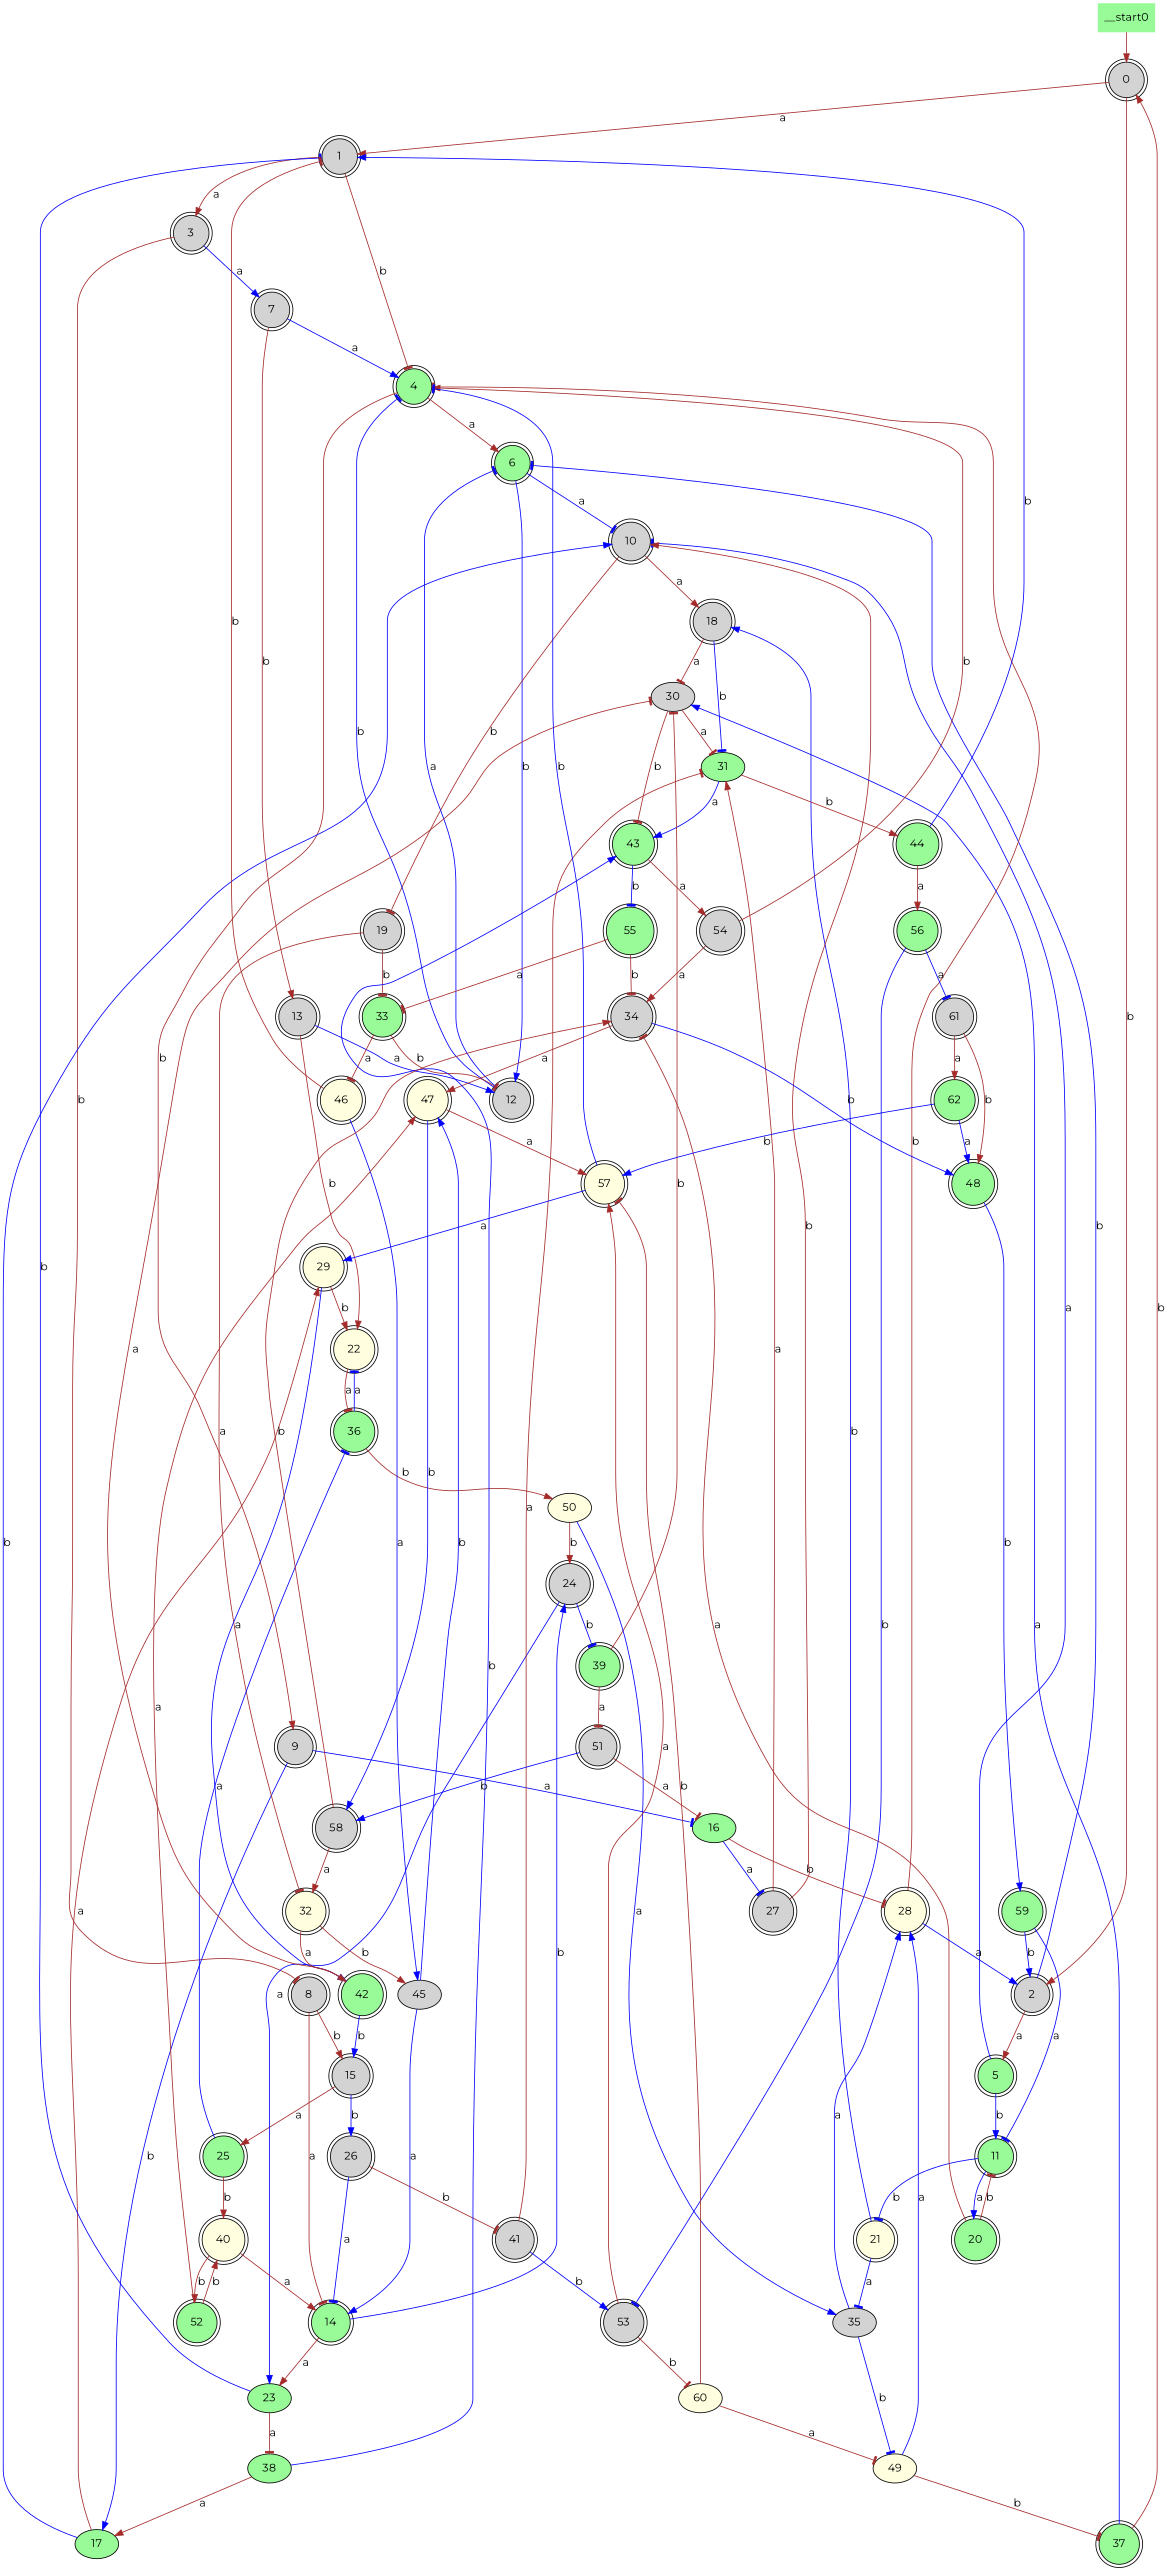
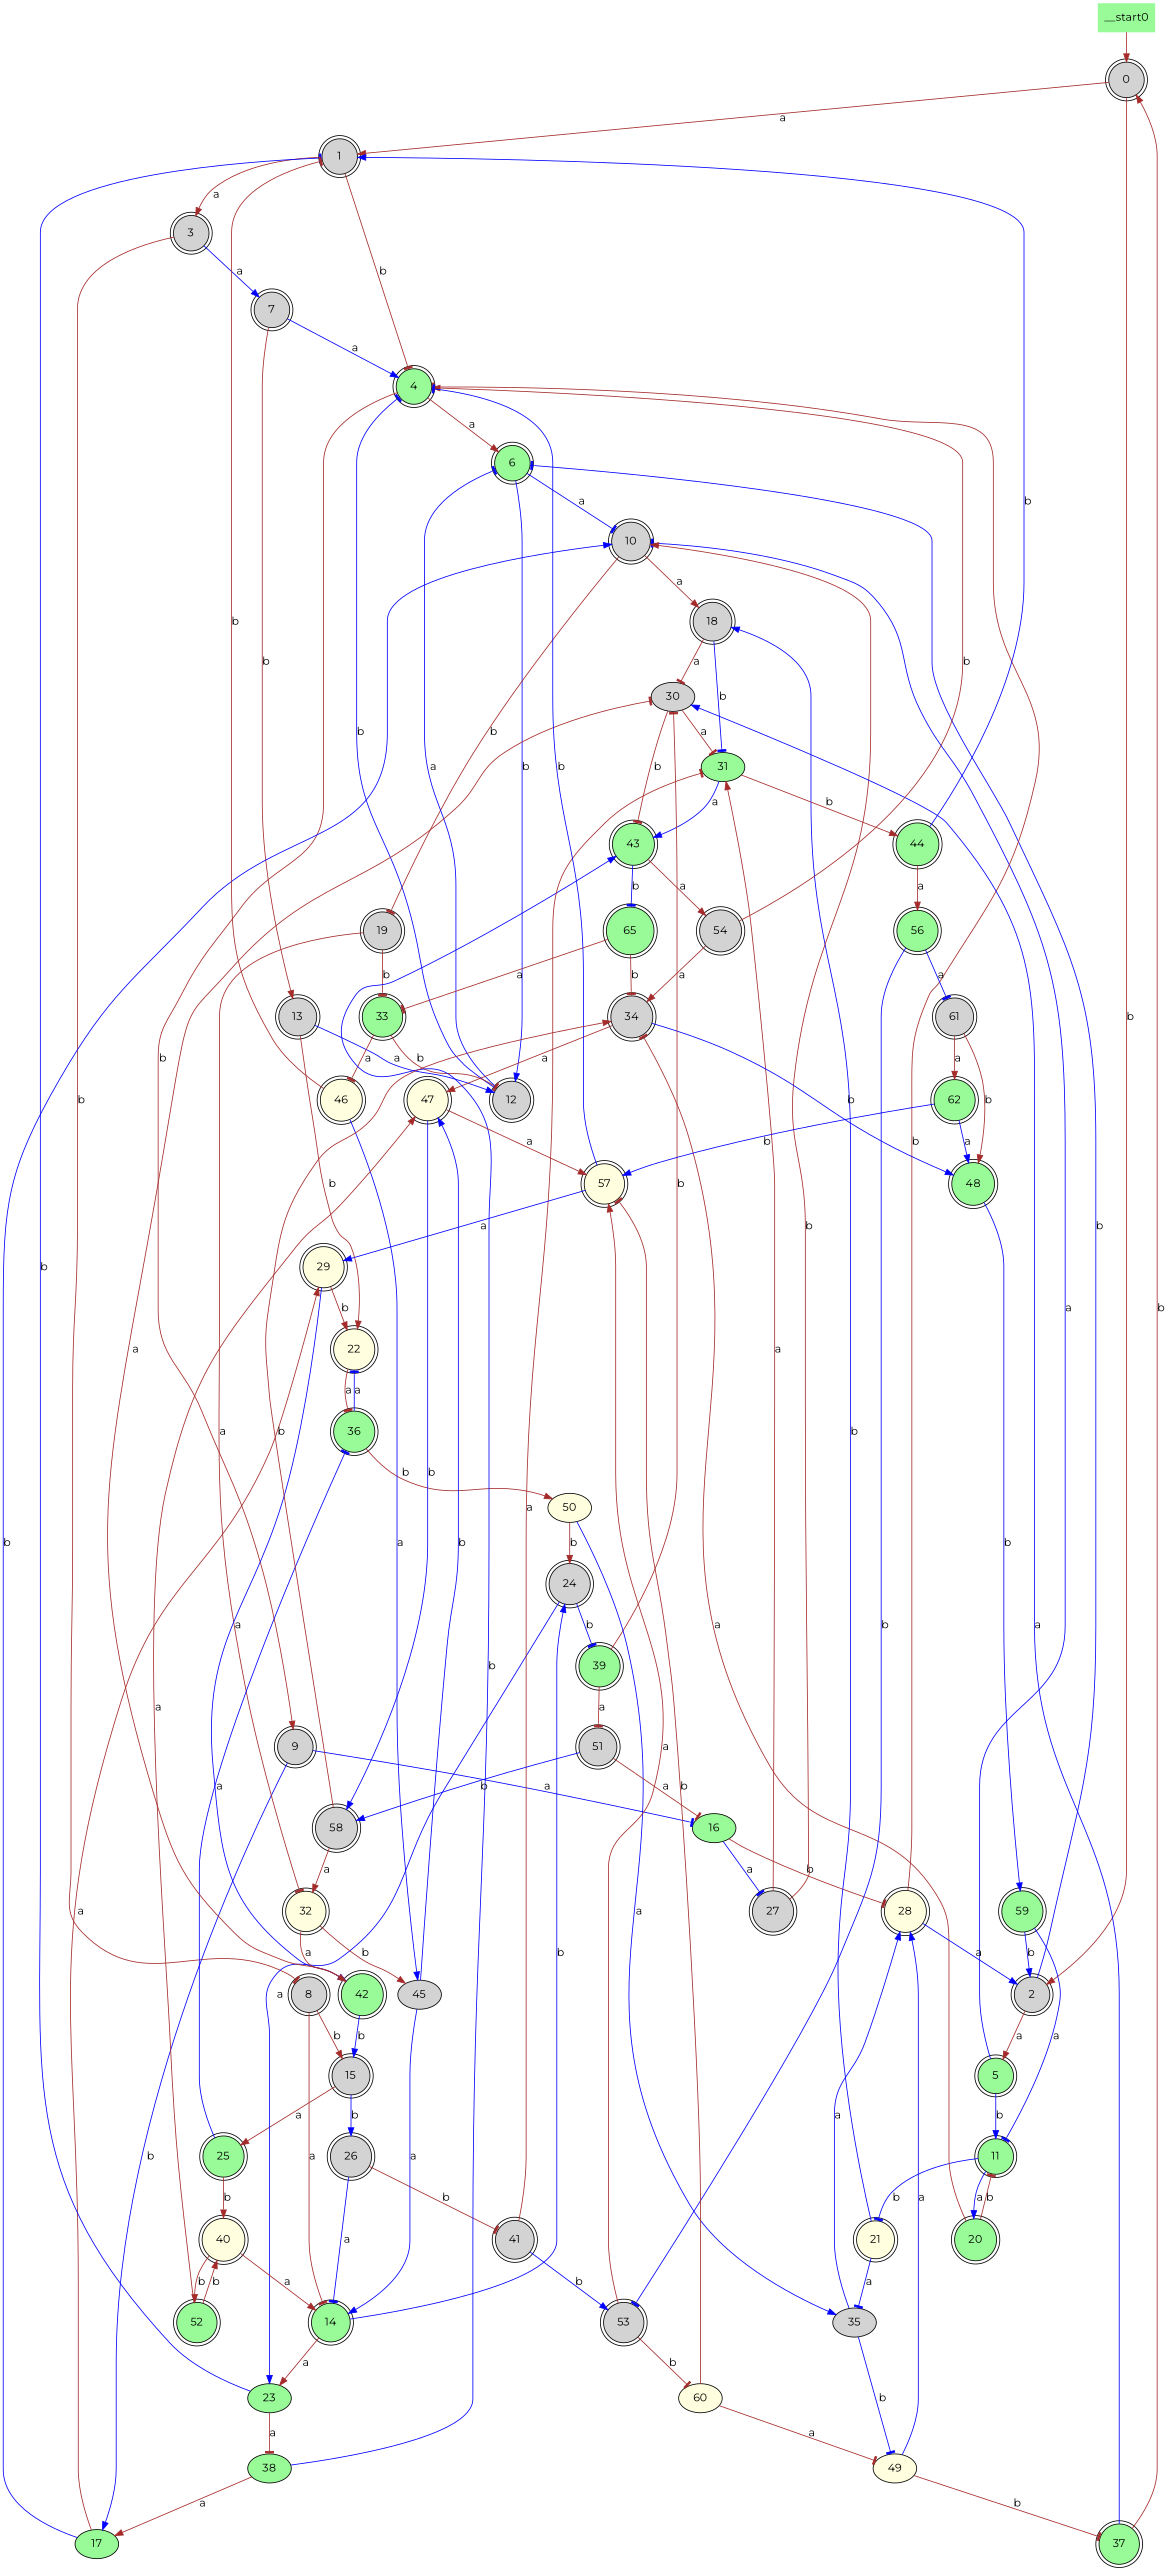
node "55": label "55" -> "65"
